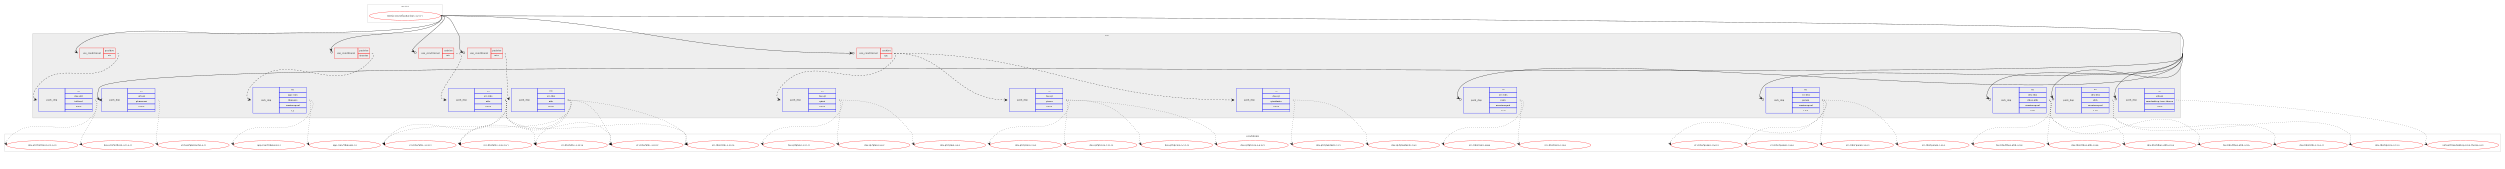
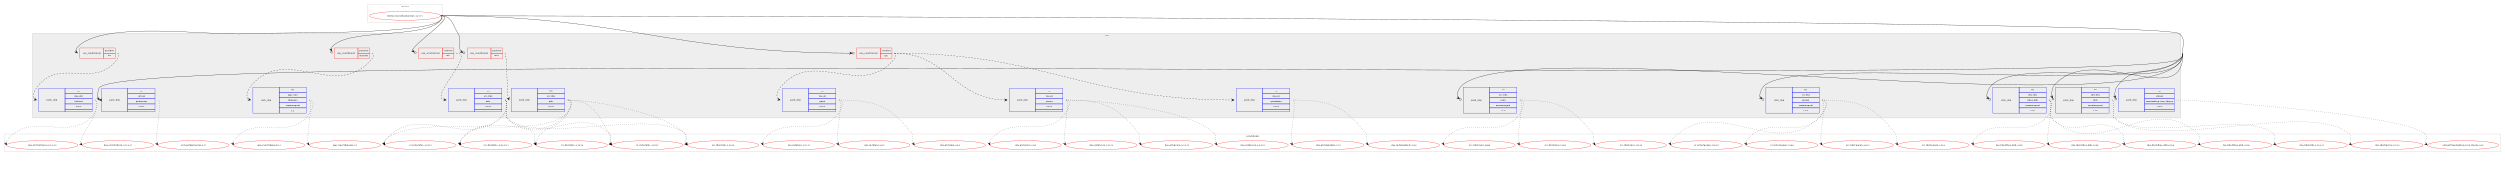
node "x11-libs/cairo-1.14.10": added
